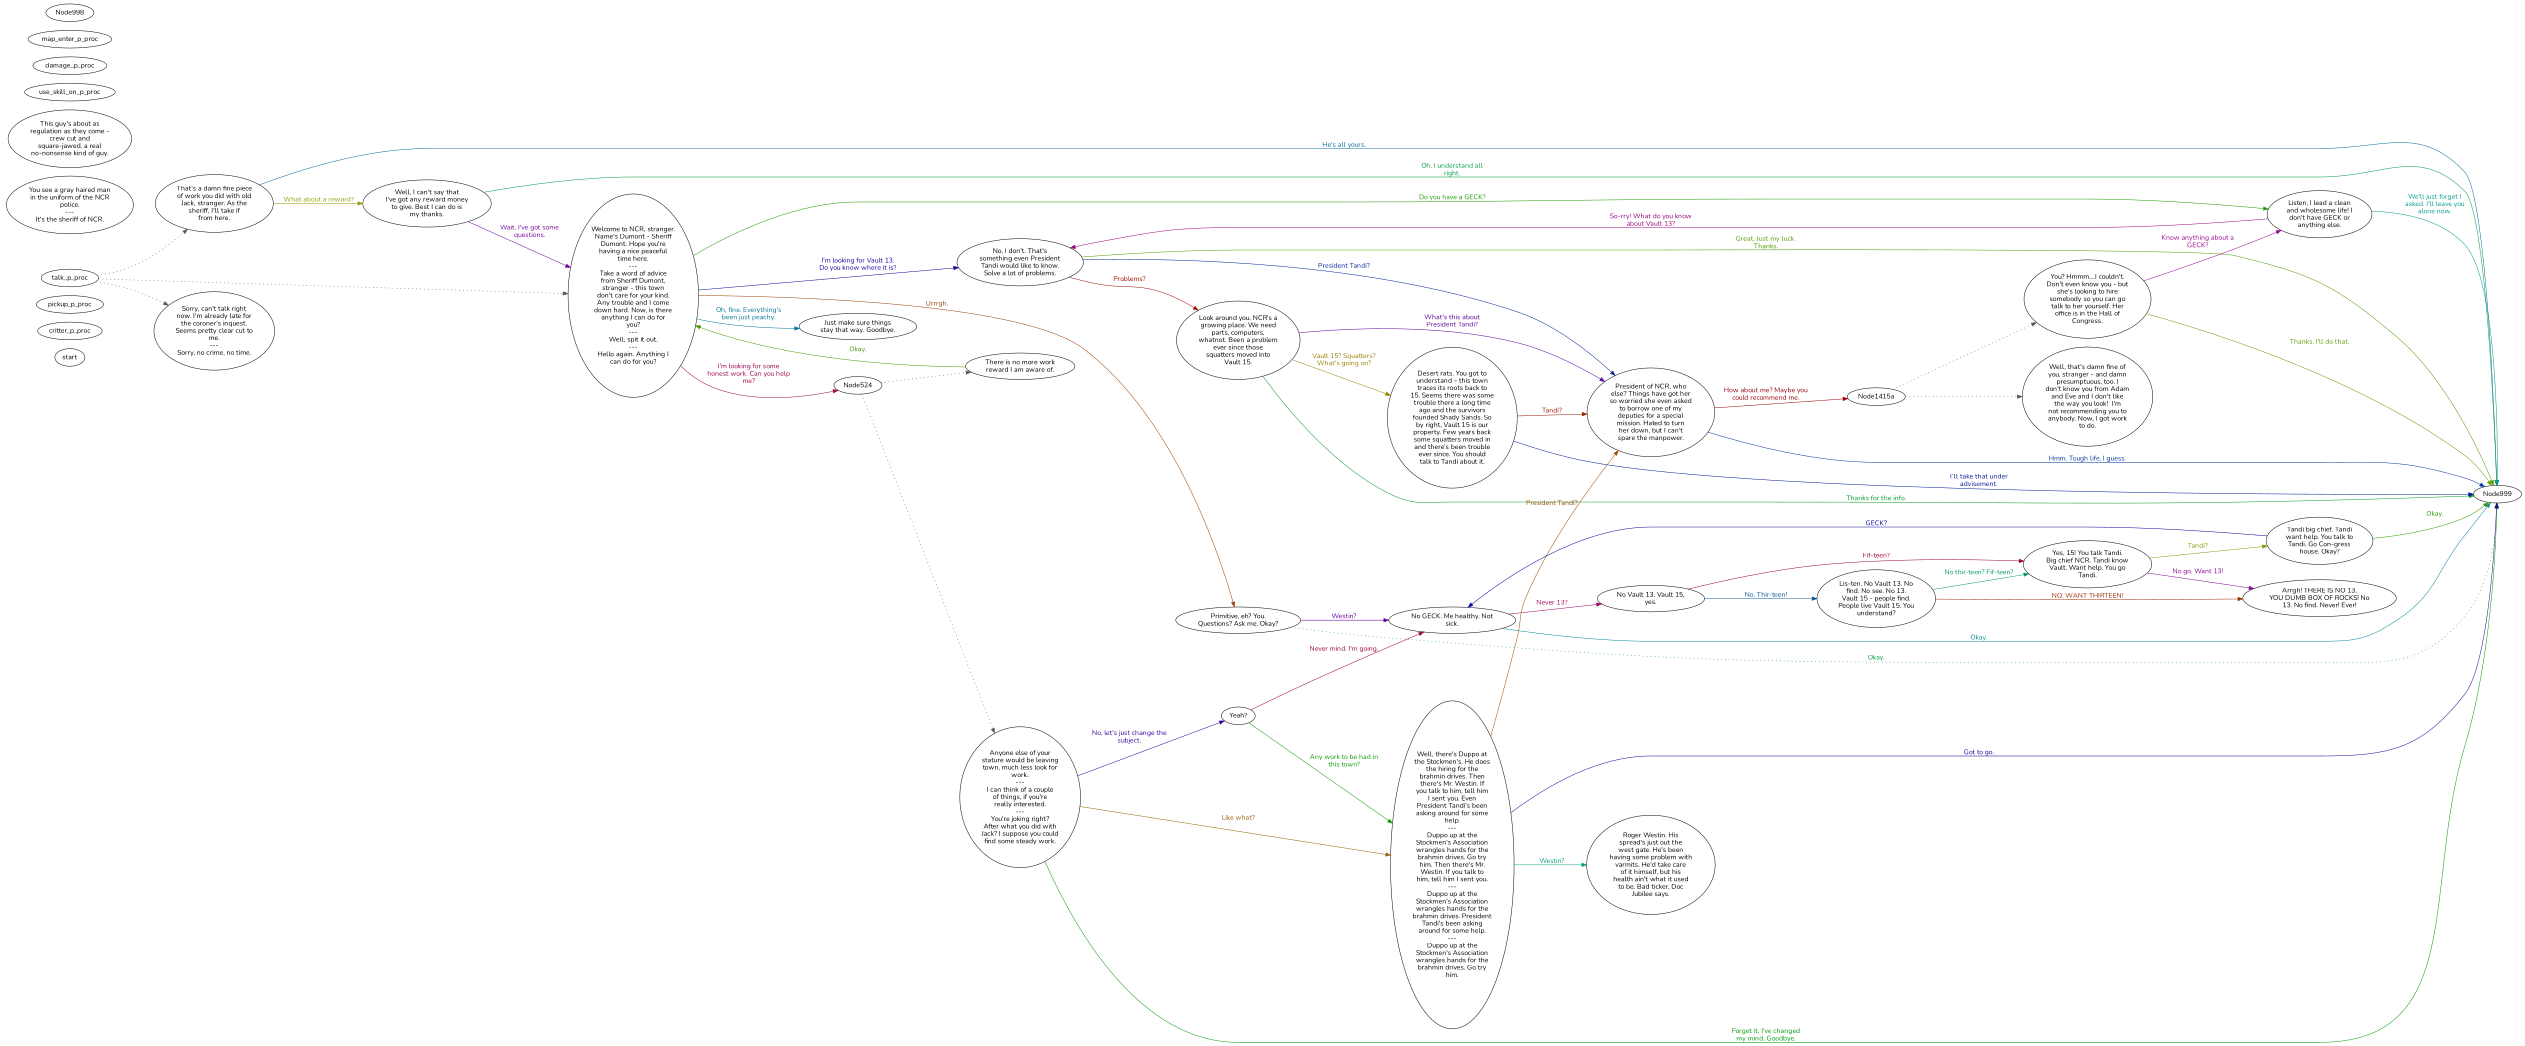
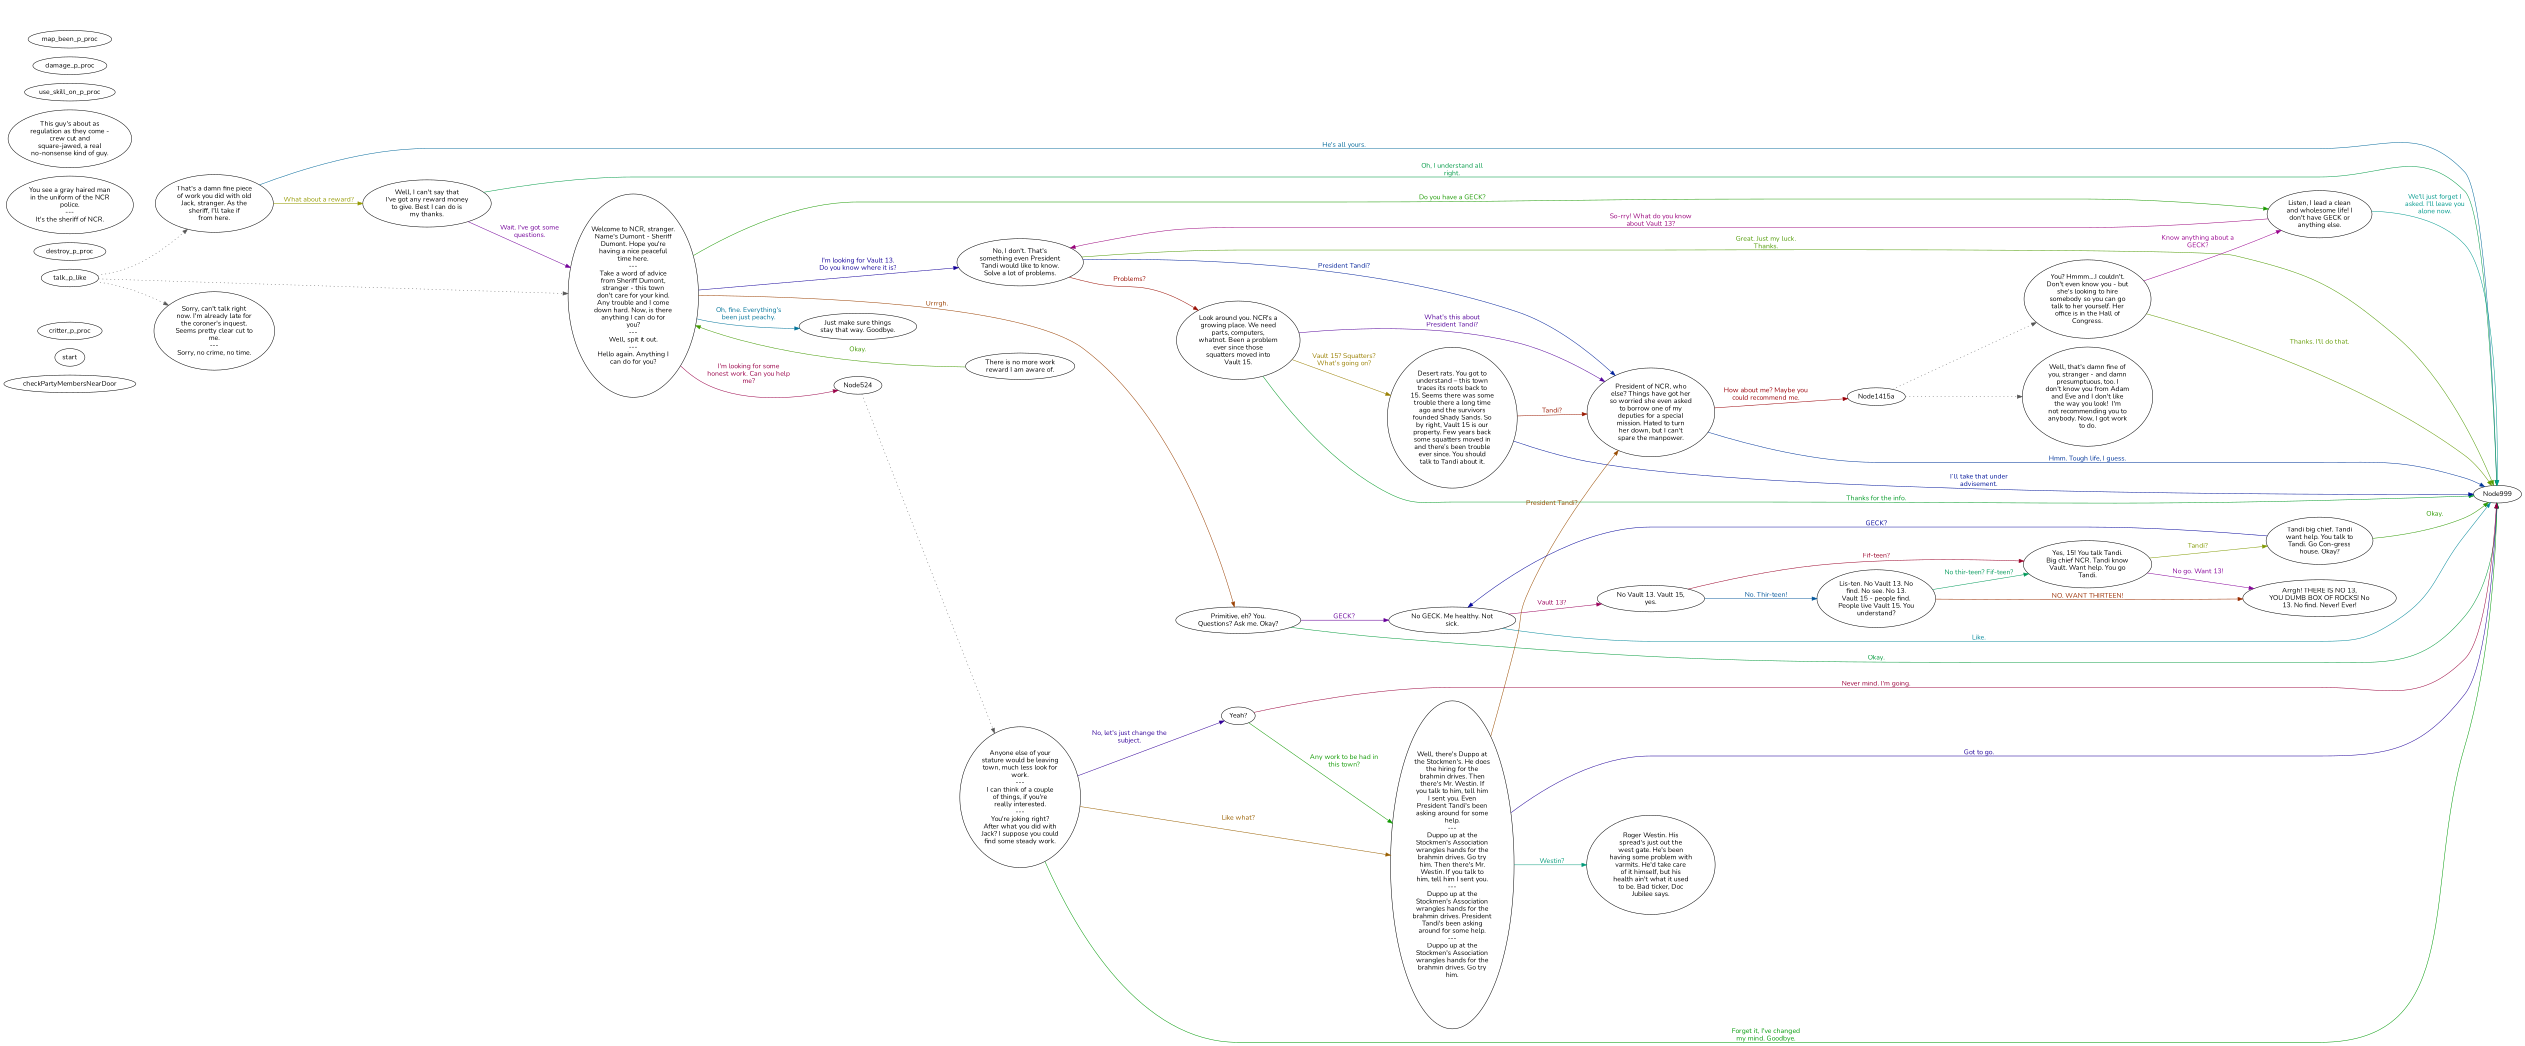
node "Node998": removed
node "map_enter_p_proc": label "map_enter_p_proc" -> "map_been_p_proc"
node "destroy_p_proc": added
node "talk_p_proc": label "talk_p_proc" -> "talk_p_like"
node "pickup_p_proc": removed
edge "Node524" -> "There is no more work reward I am aware of.": removed
node "checkPartyMembersNearDoor": added
edge "No GECK. Me healthy. Not sick." -> "No Vault 13. Vault 15, yes.": label "Never 13?" -> "Vault 13?"
edge "Primitive, eh? You. Questions? Ask me. Okay?" -> "No GECK. Me healthy. Not sick.": label "Westin?" -> "GECK?"
edge "No GECK. Me healthy. Not sick." -> "Node999": label "Okay." -> "Like."
edge "Primitive, eh? You. Questions? Ask me. Okay?" -> "Node999": style dotted -> solid
edge "Yeah?" -> "No GECK. Me healthy. Not sick.": now "Yeah?" -> "Node999"
